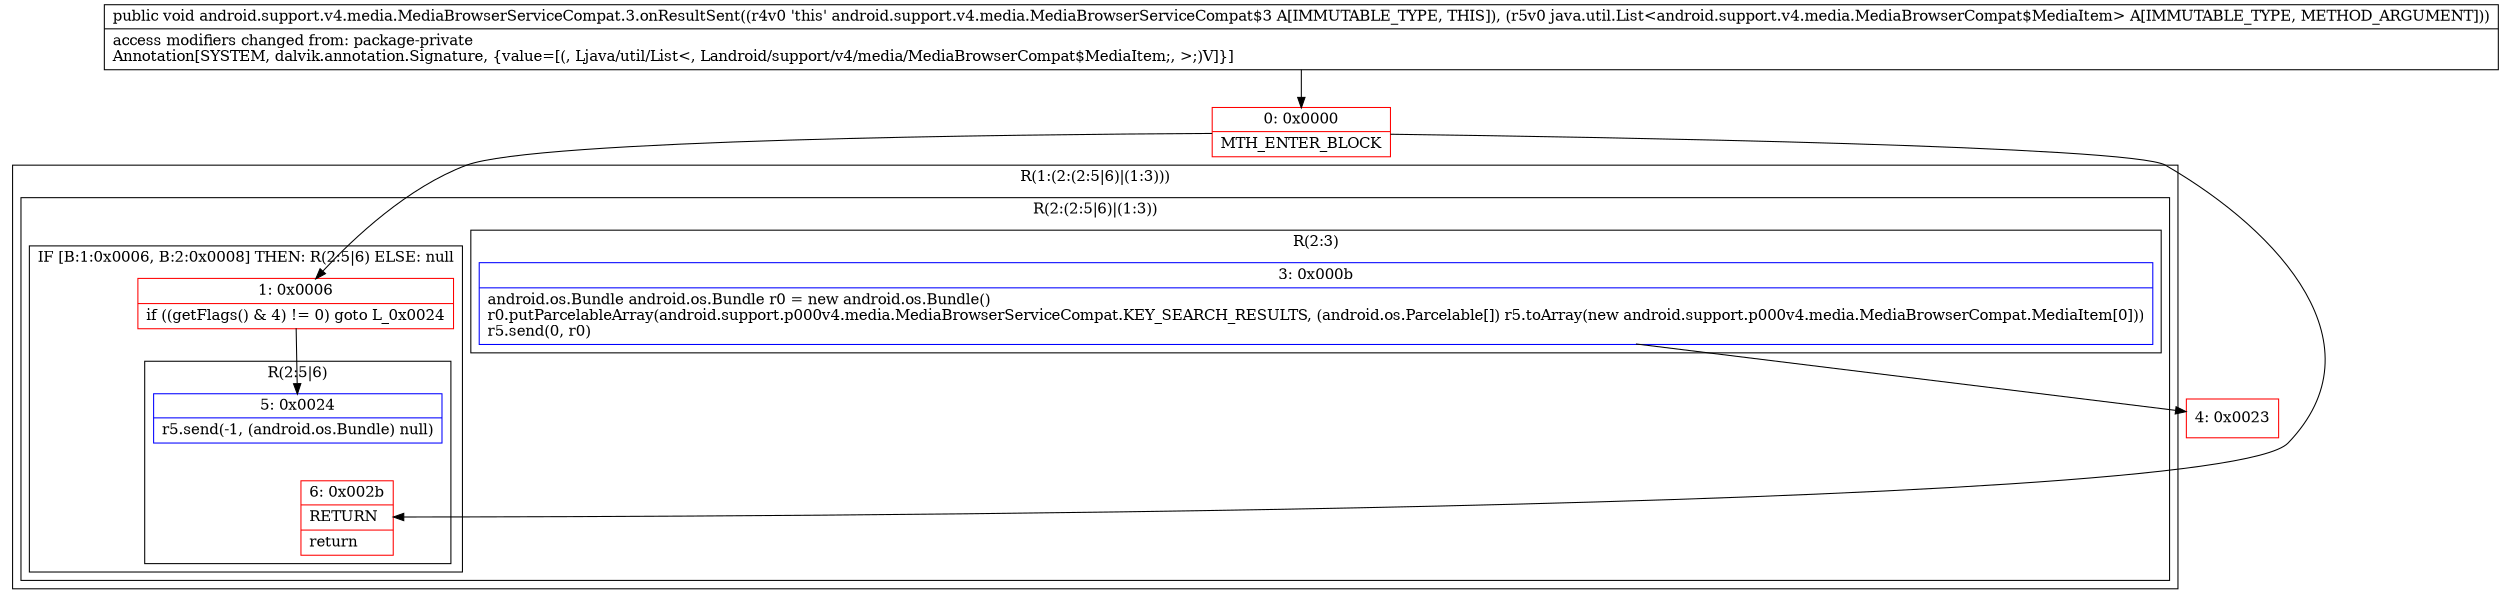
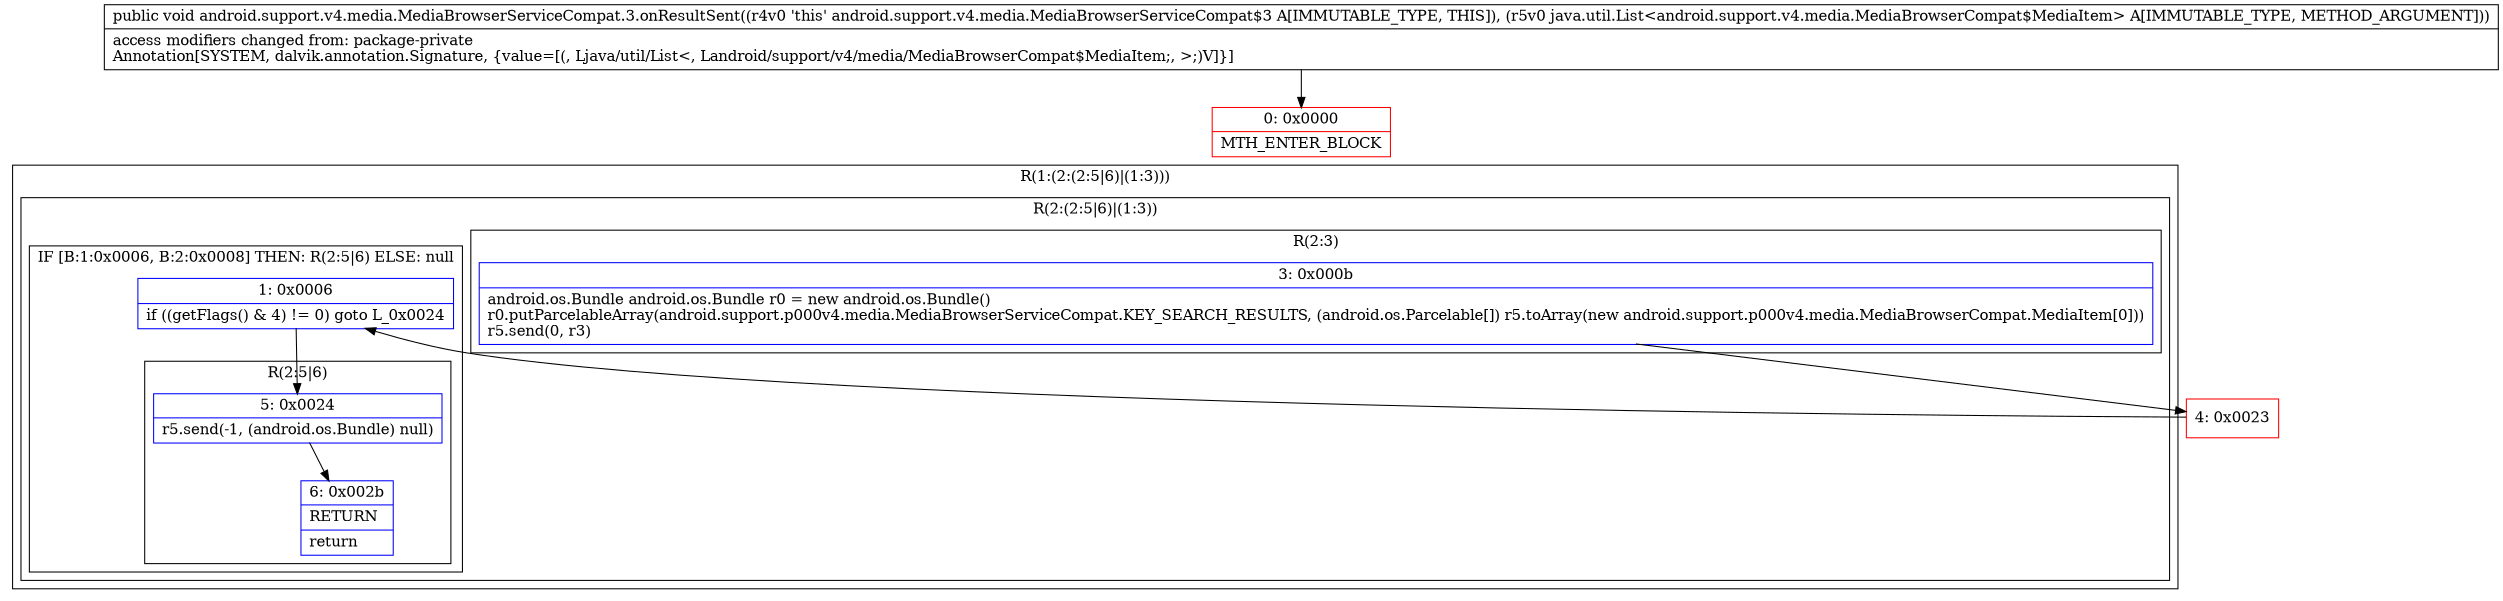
edge "0: 0x0000" -> "1: 0x0006": now "4: 0x0023" -> "1: 0x0006"
node "1: 0x0006": color red -> blue
node "3: 0x000b": text "r5.send(0, r0)" -> "r5.send(0, r3)"
edge "0: 0x0000" -> "6: 0x002b": now "5: 0x0024" -> "6: 0x002b"
node "6: 0x002b": color red -> blue
